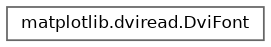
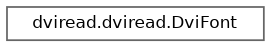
node "matplotlib.dviread.DviFont": label "matplotlib.dviread.DviFont" -> "dviread.dviread.DviFont"
